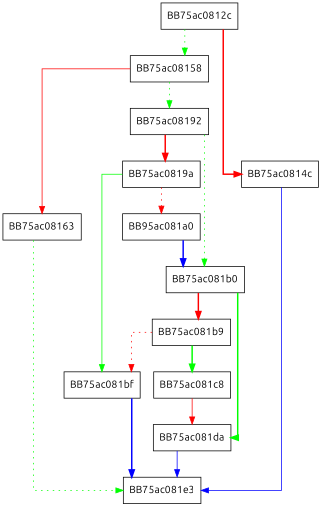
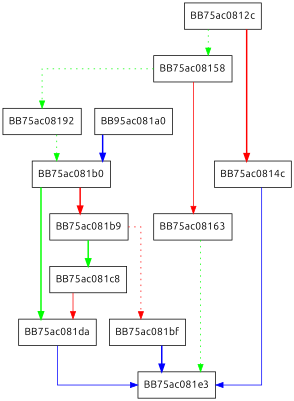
node "BB75ac0819a": removed
